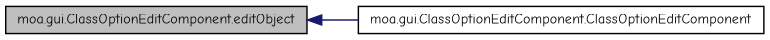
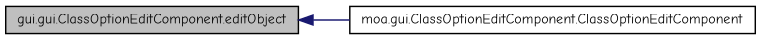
node "moa.gui.ClassOptionEditComponent.editObject": label "moa.gui.ClassOptionEditComponent.editObject" -> "gui.gui.ClassOptionEditComponent.editObject"
